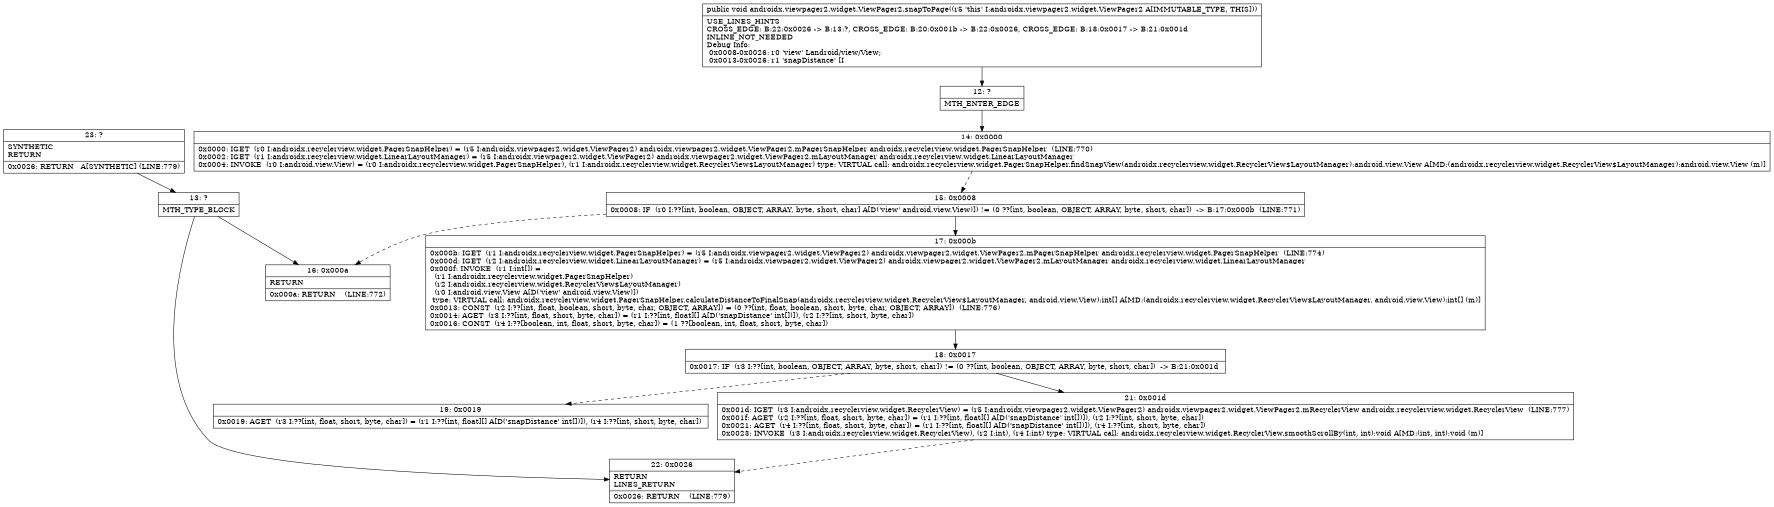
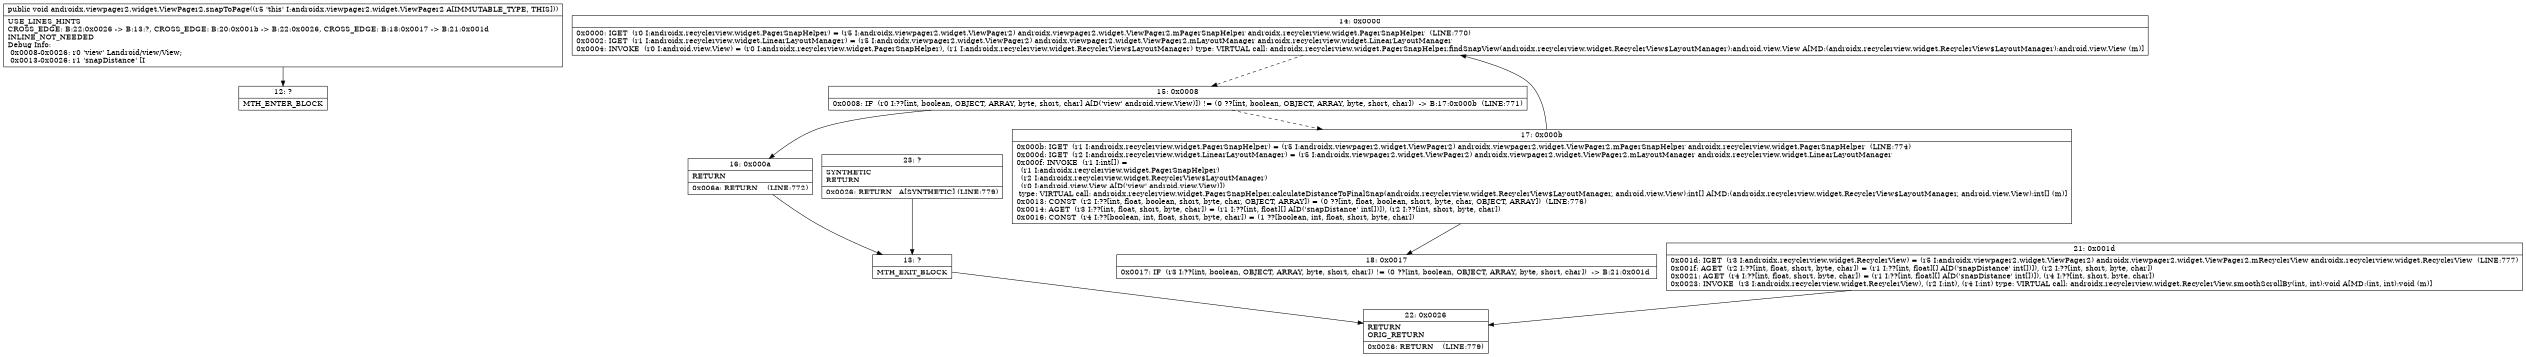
node "12: ?": text "MTH_ENTER_EDGE" -> "MTH_ENTER_BLOCK"
edge "12: ?" -> "14: 0x0000": now "17: 0x000b" -> "14: 0x0000"
node "13: ?": text "MTH_TYPE_BLOCK" -> "MTH_EXIT_BLOCK"
edge "15: 0x0008" -> "17: 0x000b": style solid -> dashed
edge "15: 0x0008" -> "16: 0x000a": style dashed -> solid
edge "13: ?" -> "16: 0x000a": reversed
node "16: 0x000a": text "0x000a: RETURN    (LINE:772)" -> "0x006a: RETURN    (LINE:772)"
edge "18: 0x0017" -> "21: 0x001d": removed
node "19: 0x0019": removed
edge "21: 0x001d" -> "22: 0x0026": style dashed -> solid
node "22: 0x0026": text "LINES_RETURN" -> "ORIG_RETURN"
